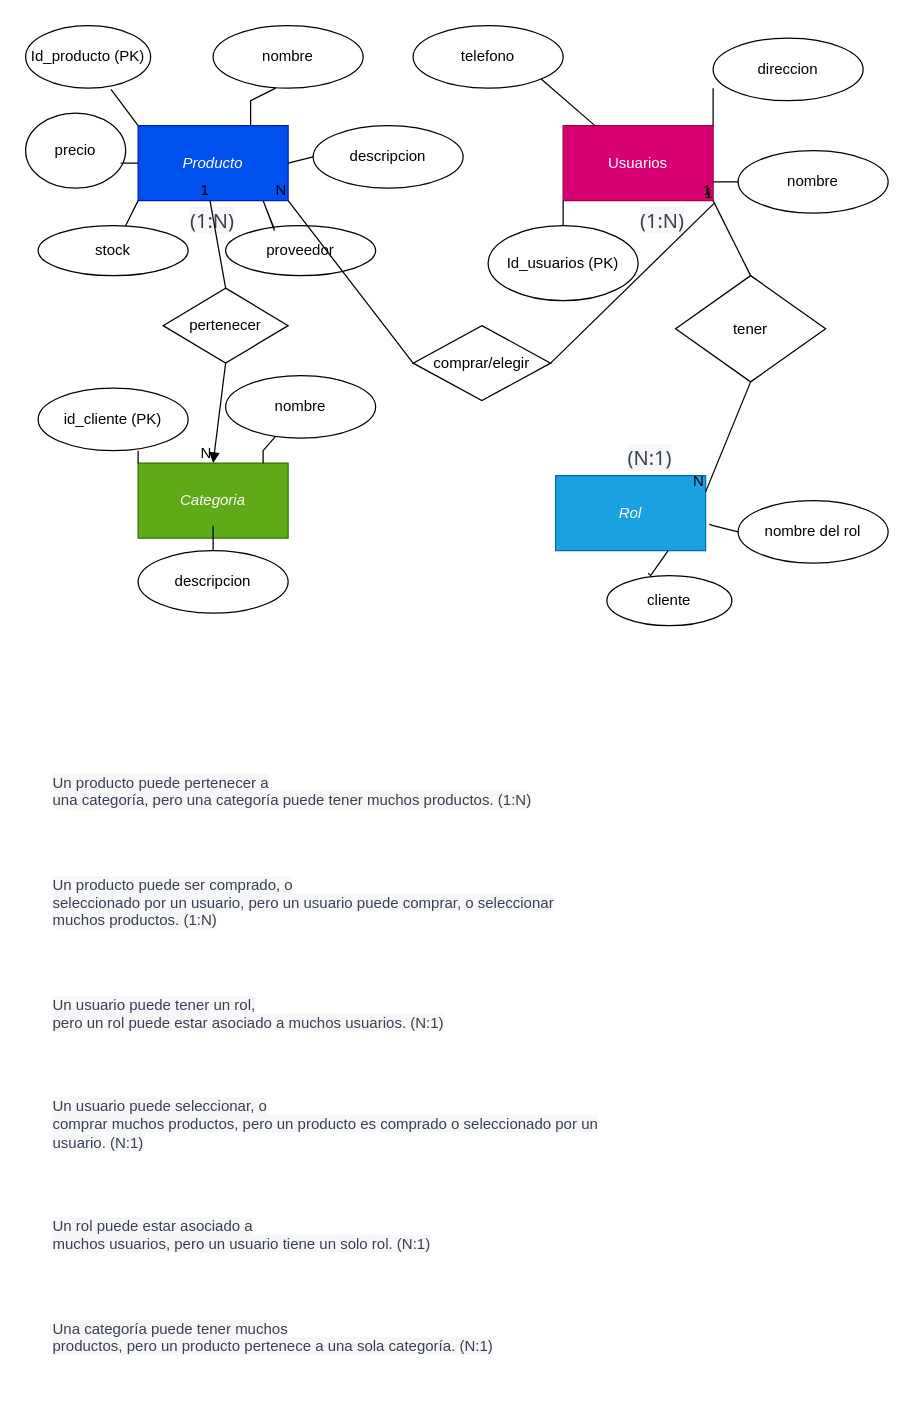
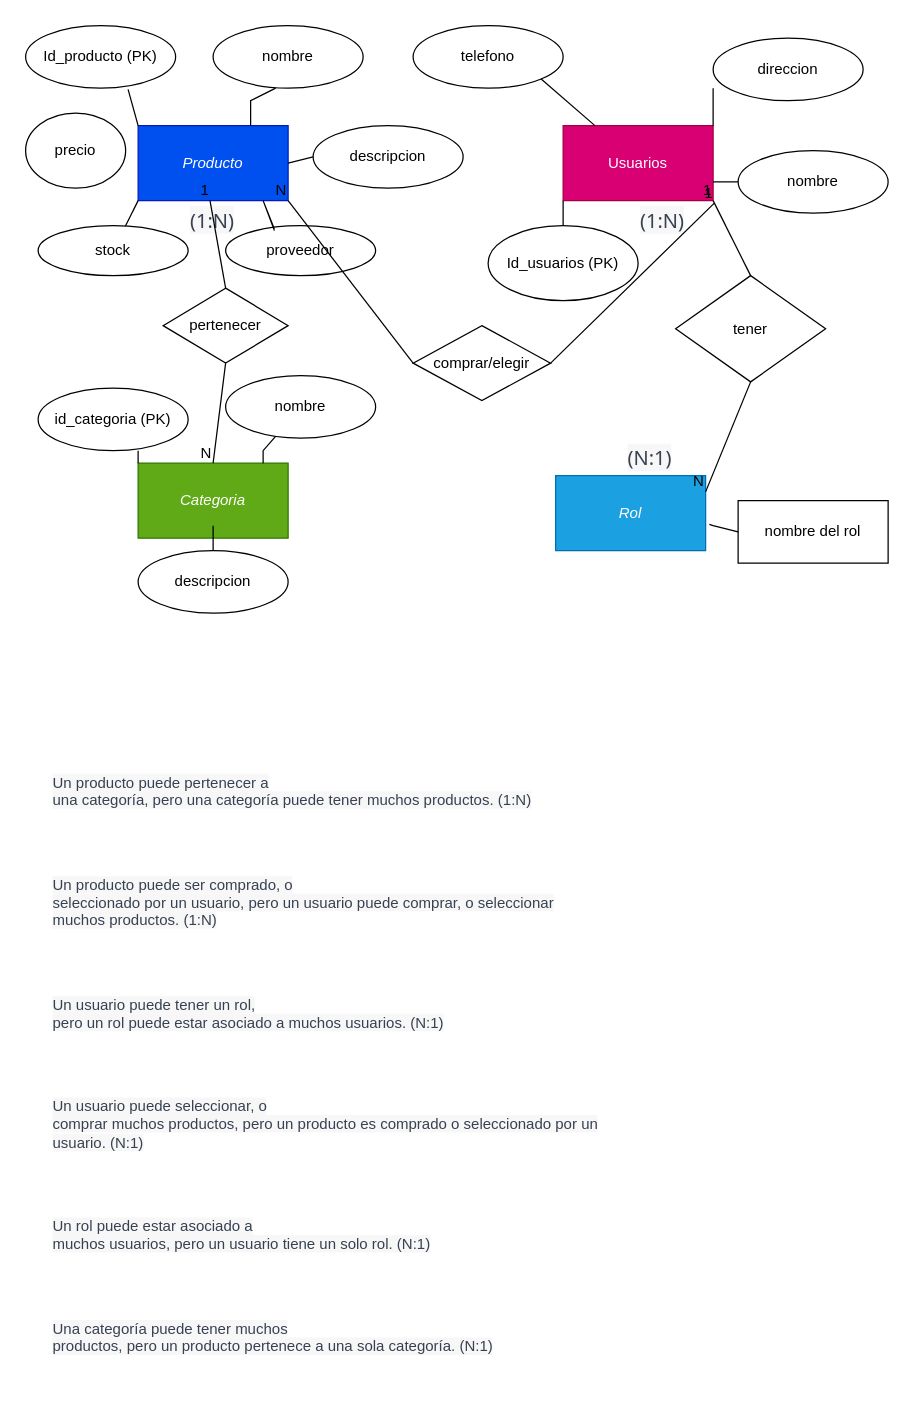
node "Id_producto (PK)": size 125x63 -> 150x63
edge "precio" -- "Producto": removed
node "id_cliente (PK)": label "id_cliente (PK)" -> "id_categoria (PK)"
edge "pertenecer" -> "Categoria": arrowhead block -> none
node "nombre del rol": shape ellipse -> rectangle
edge "Rol" -- "cliente": removed
node "cliente": removed
